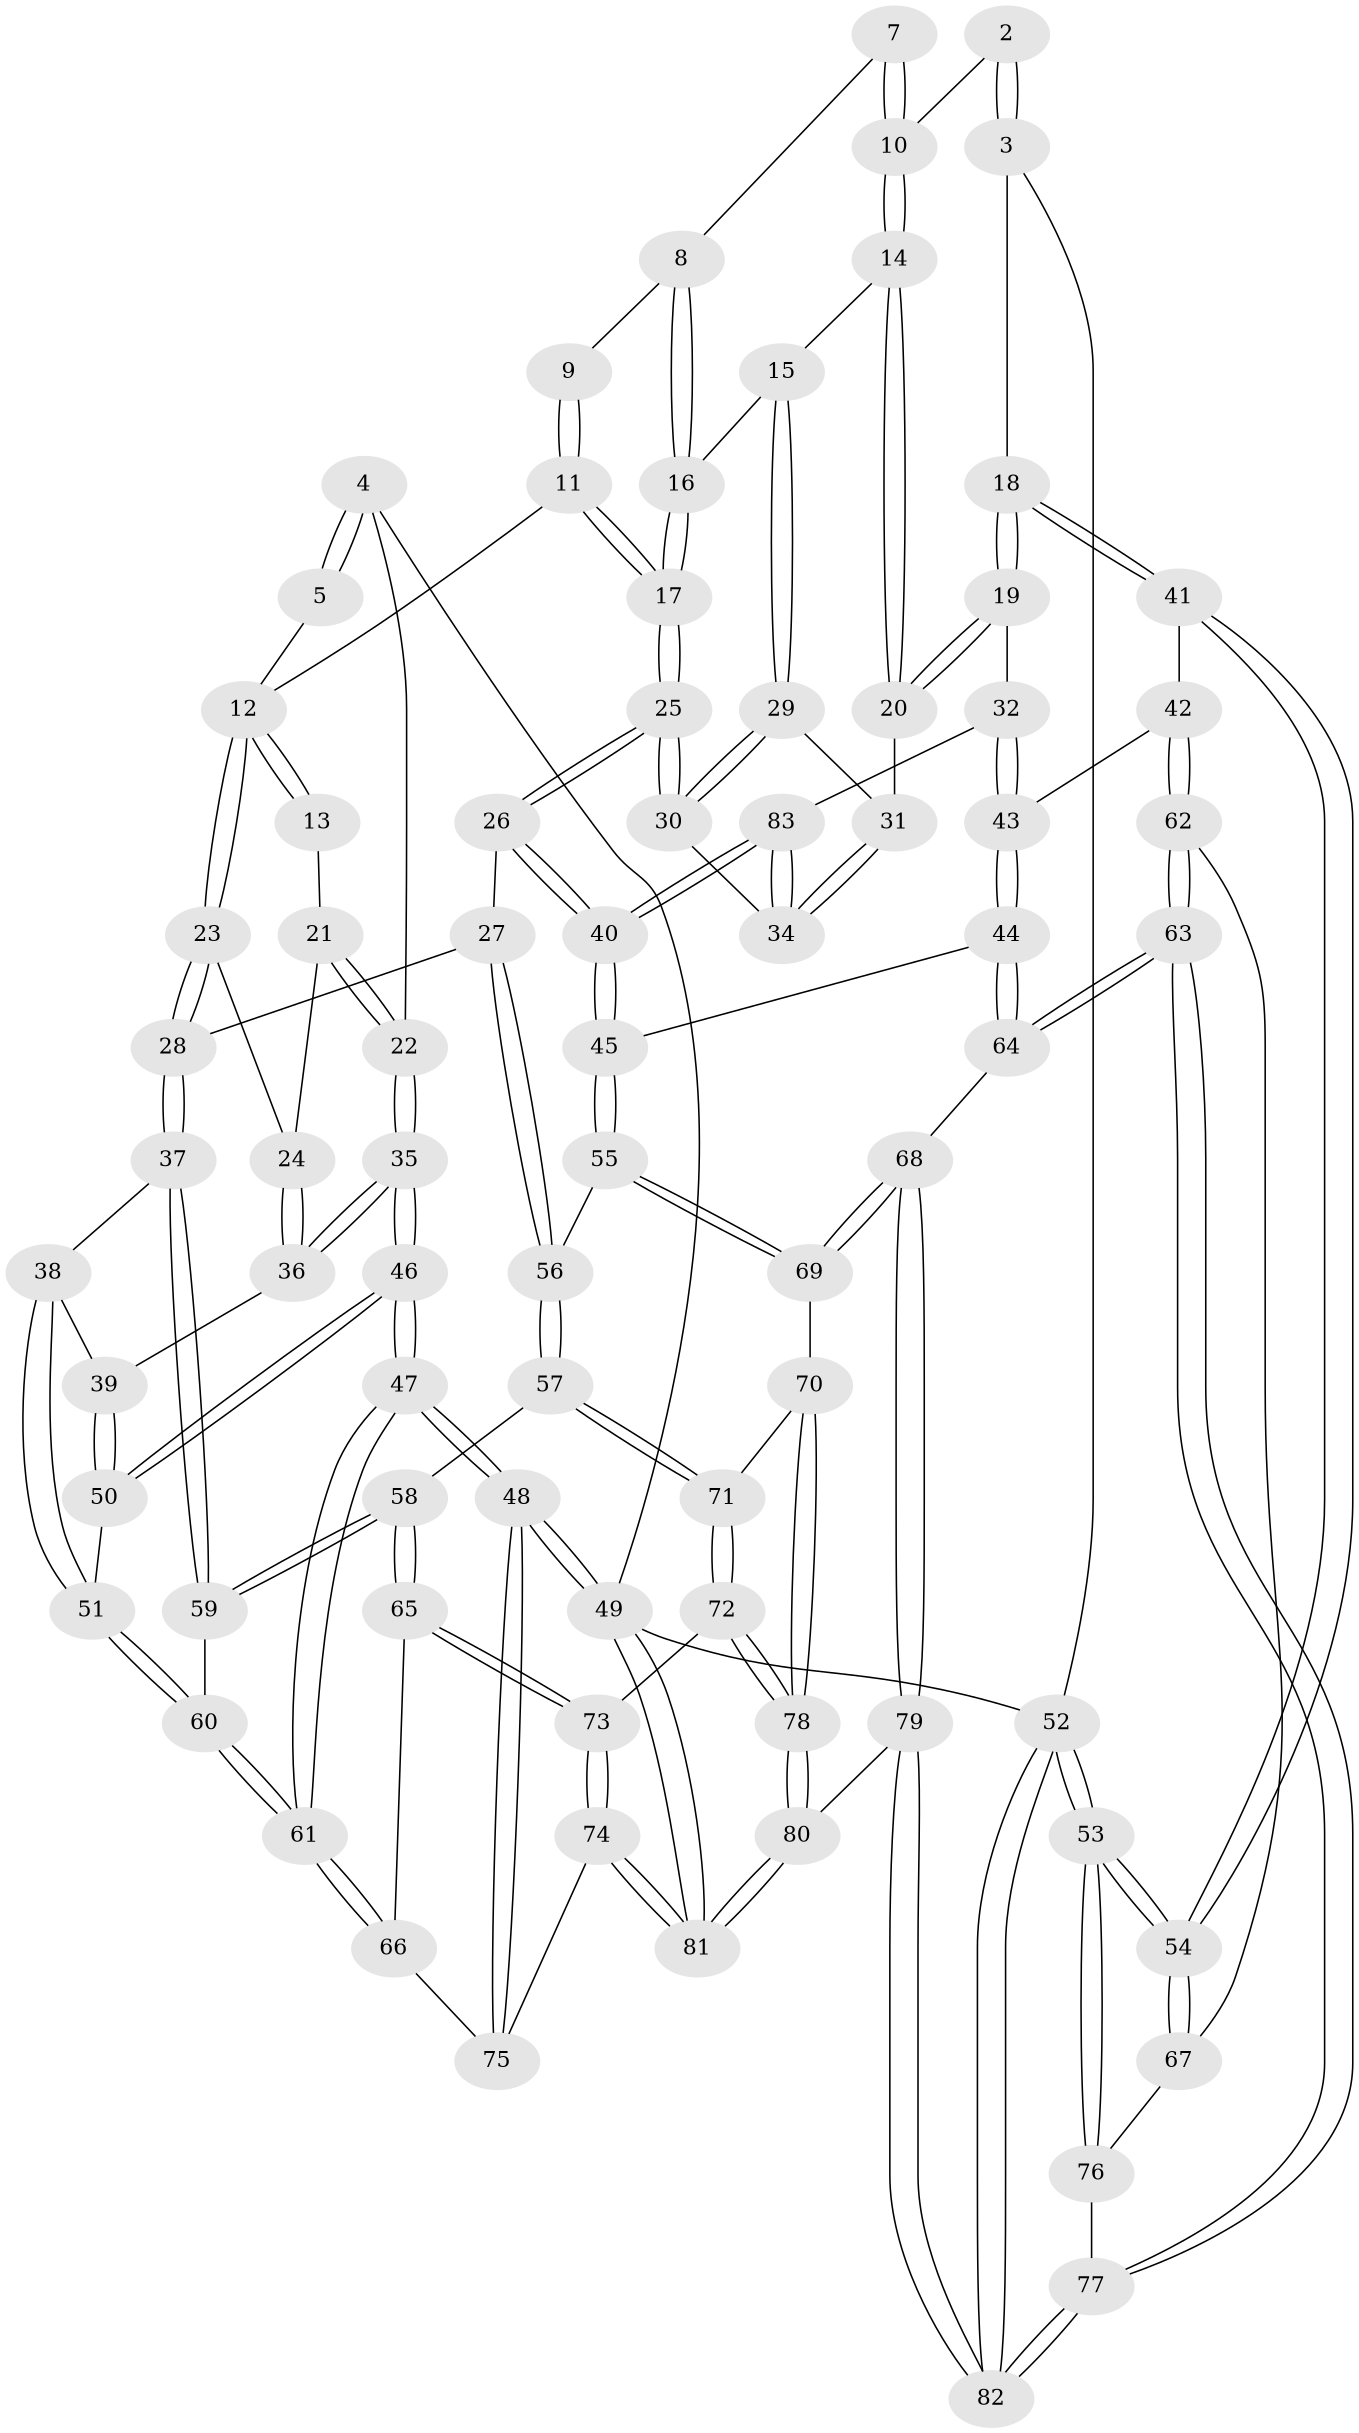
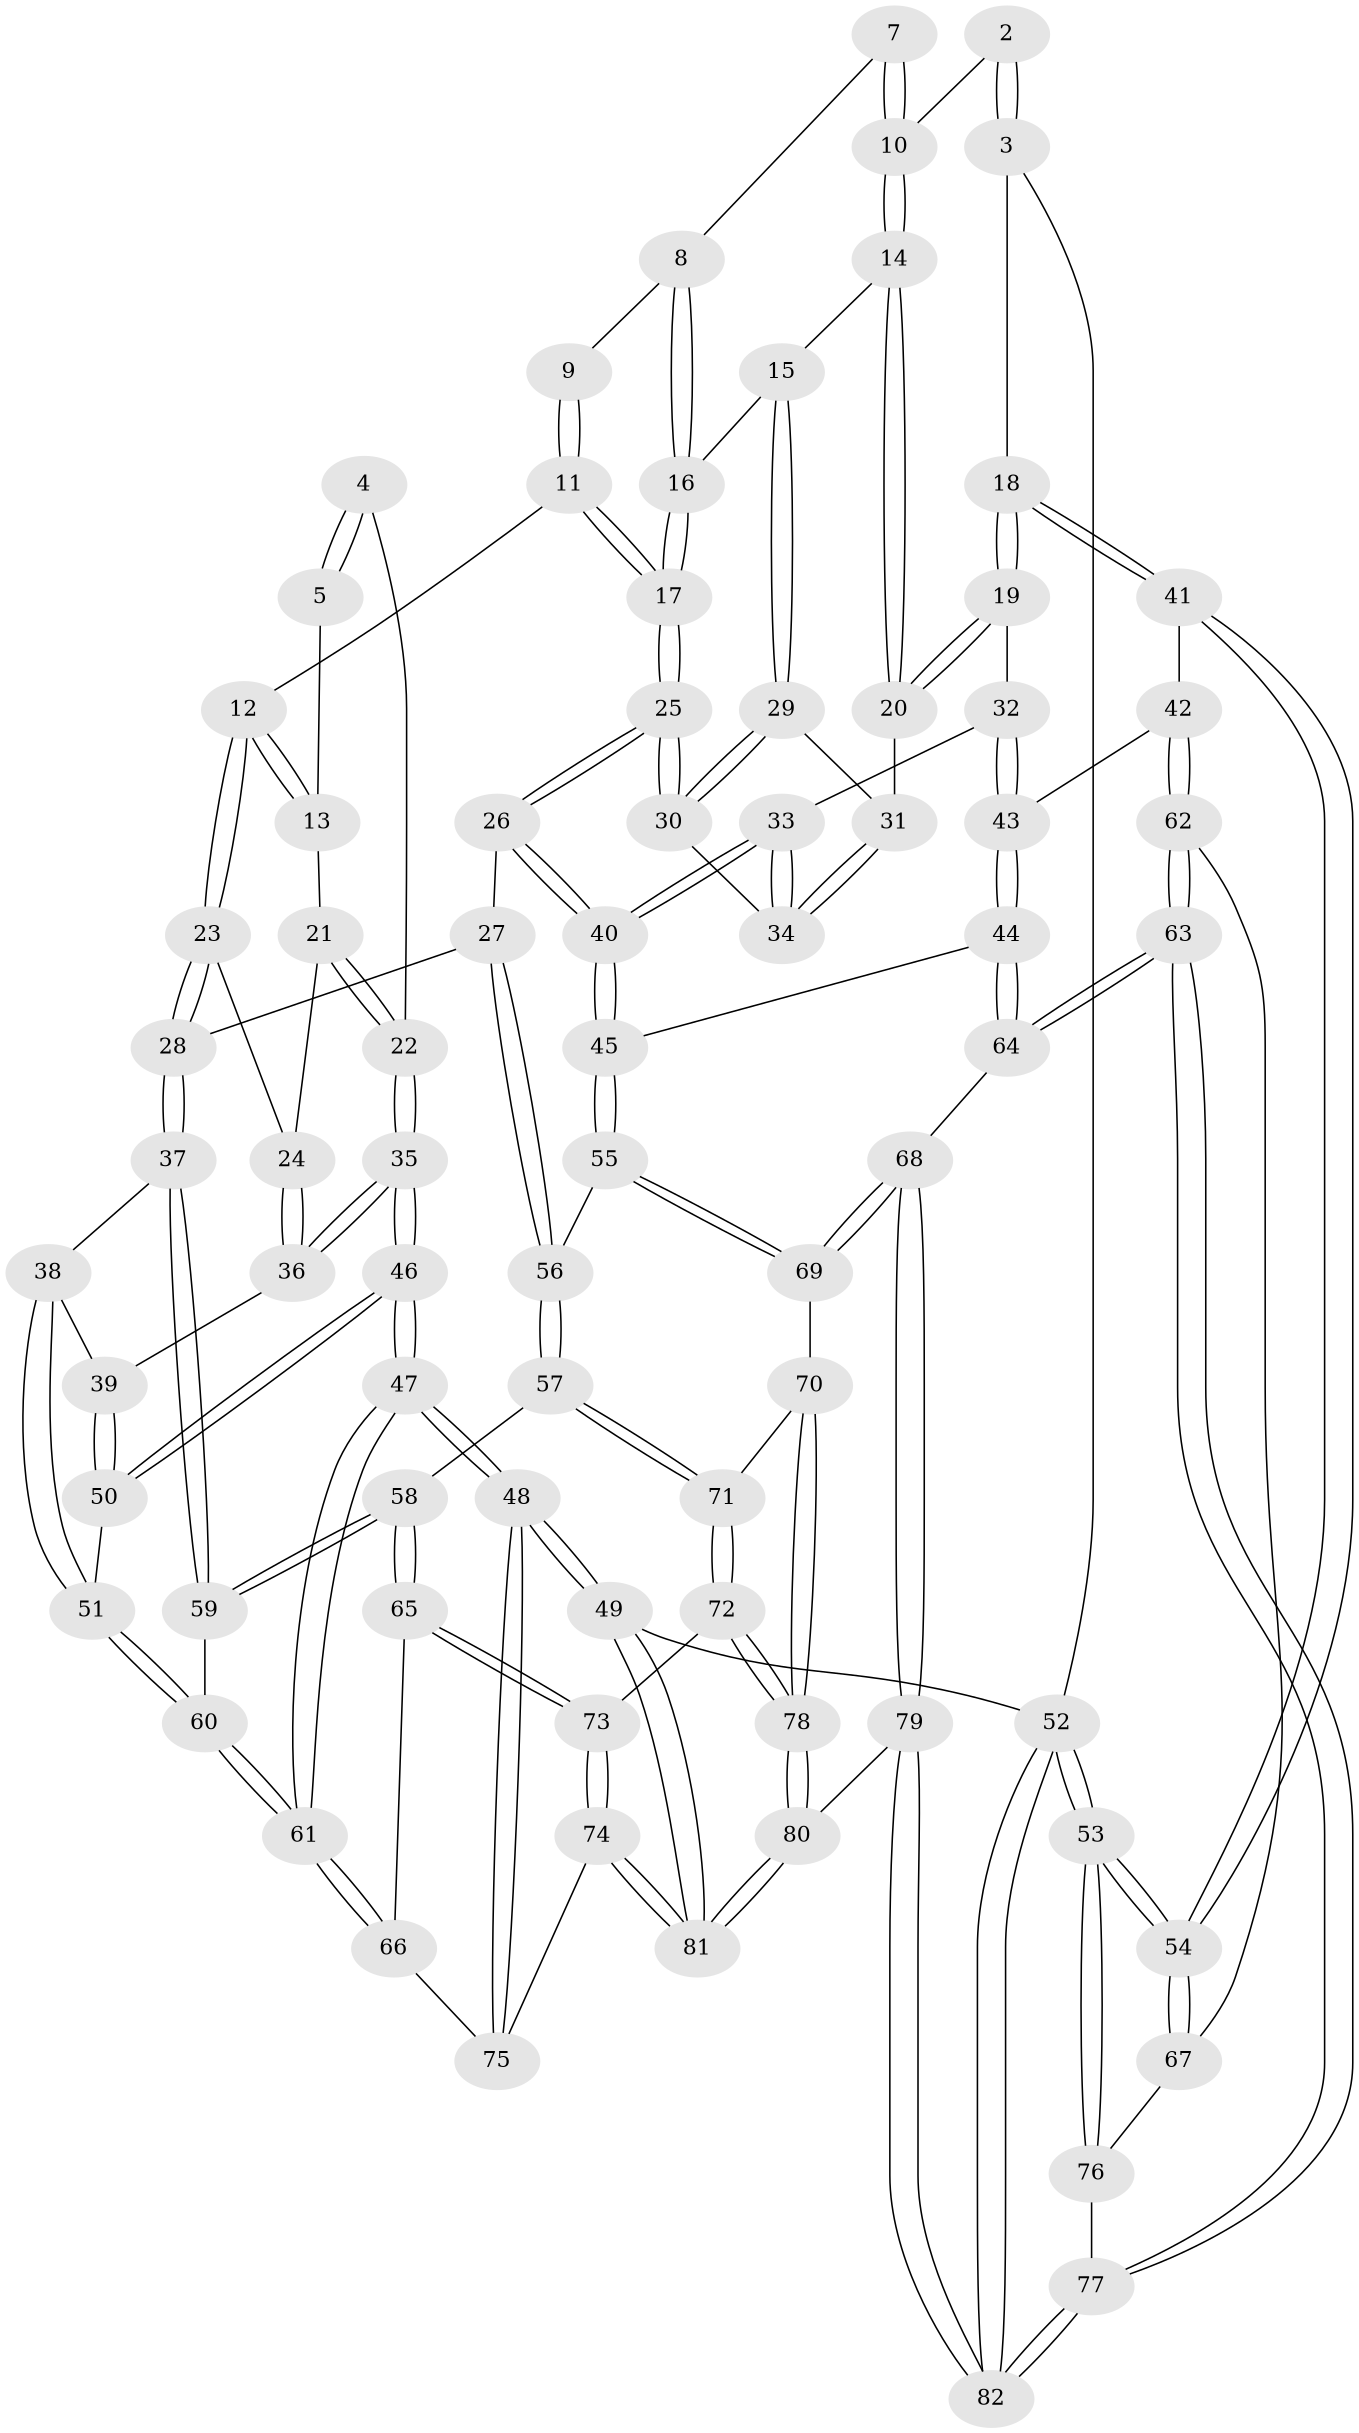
edge "5" -- "12": now "5" -- "13"
node "83": label "83" -> "33"
edge "4" -- "49": removed
